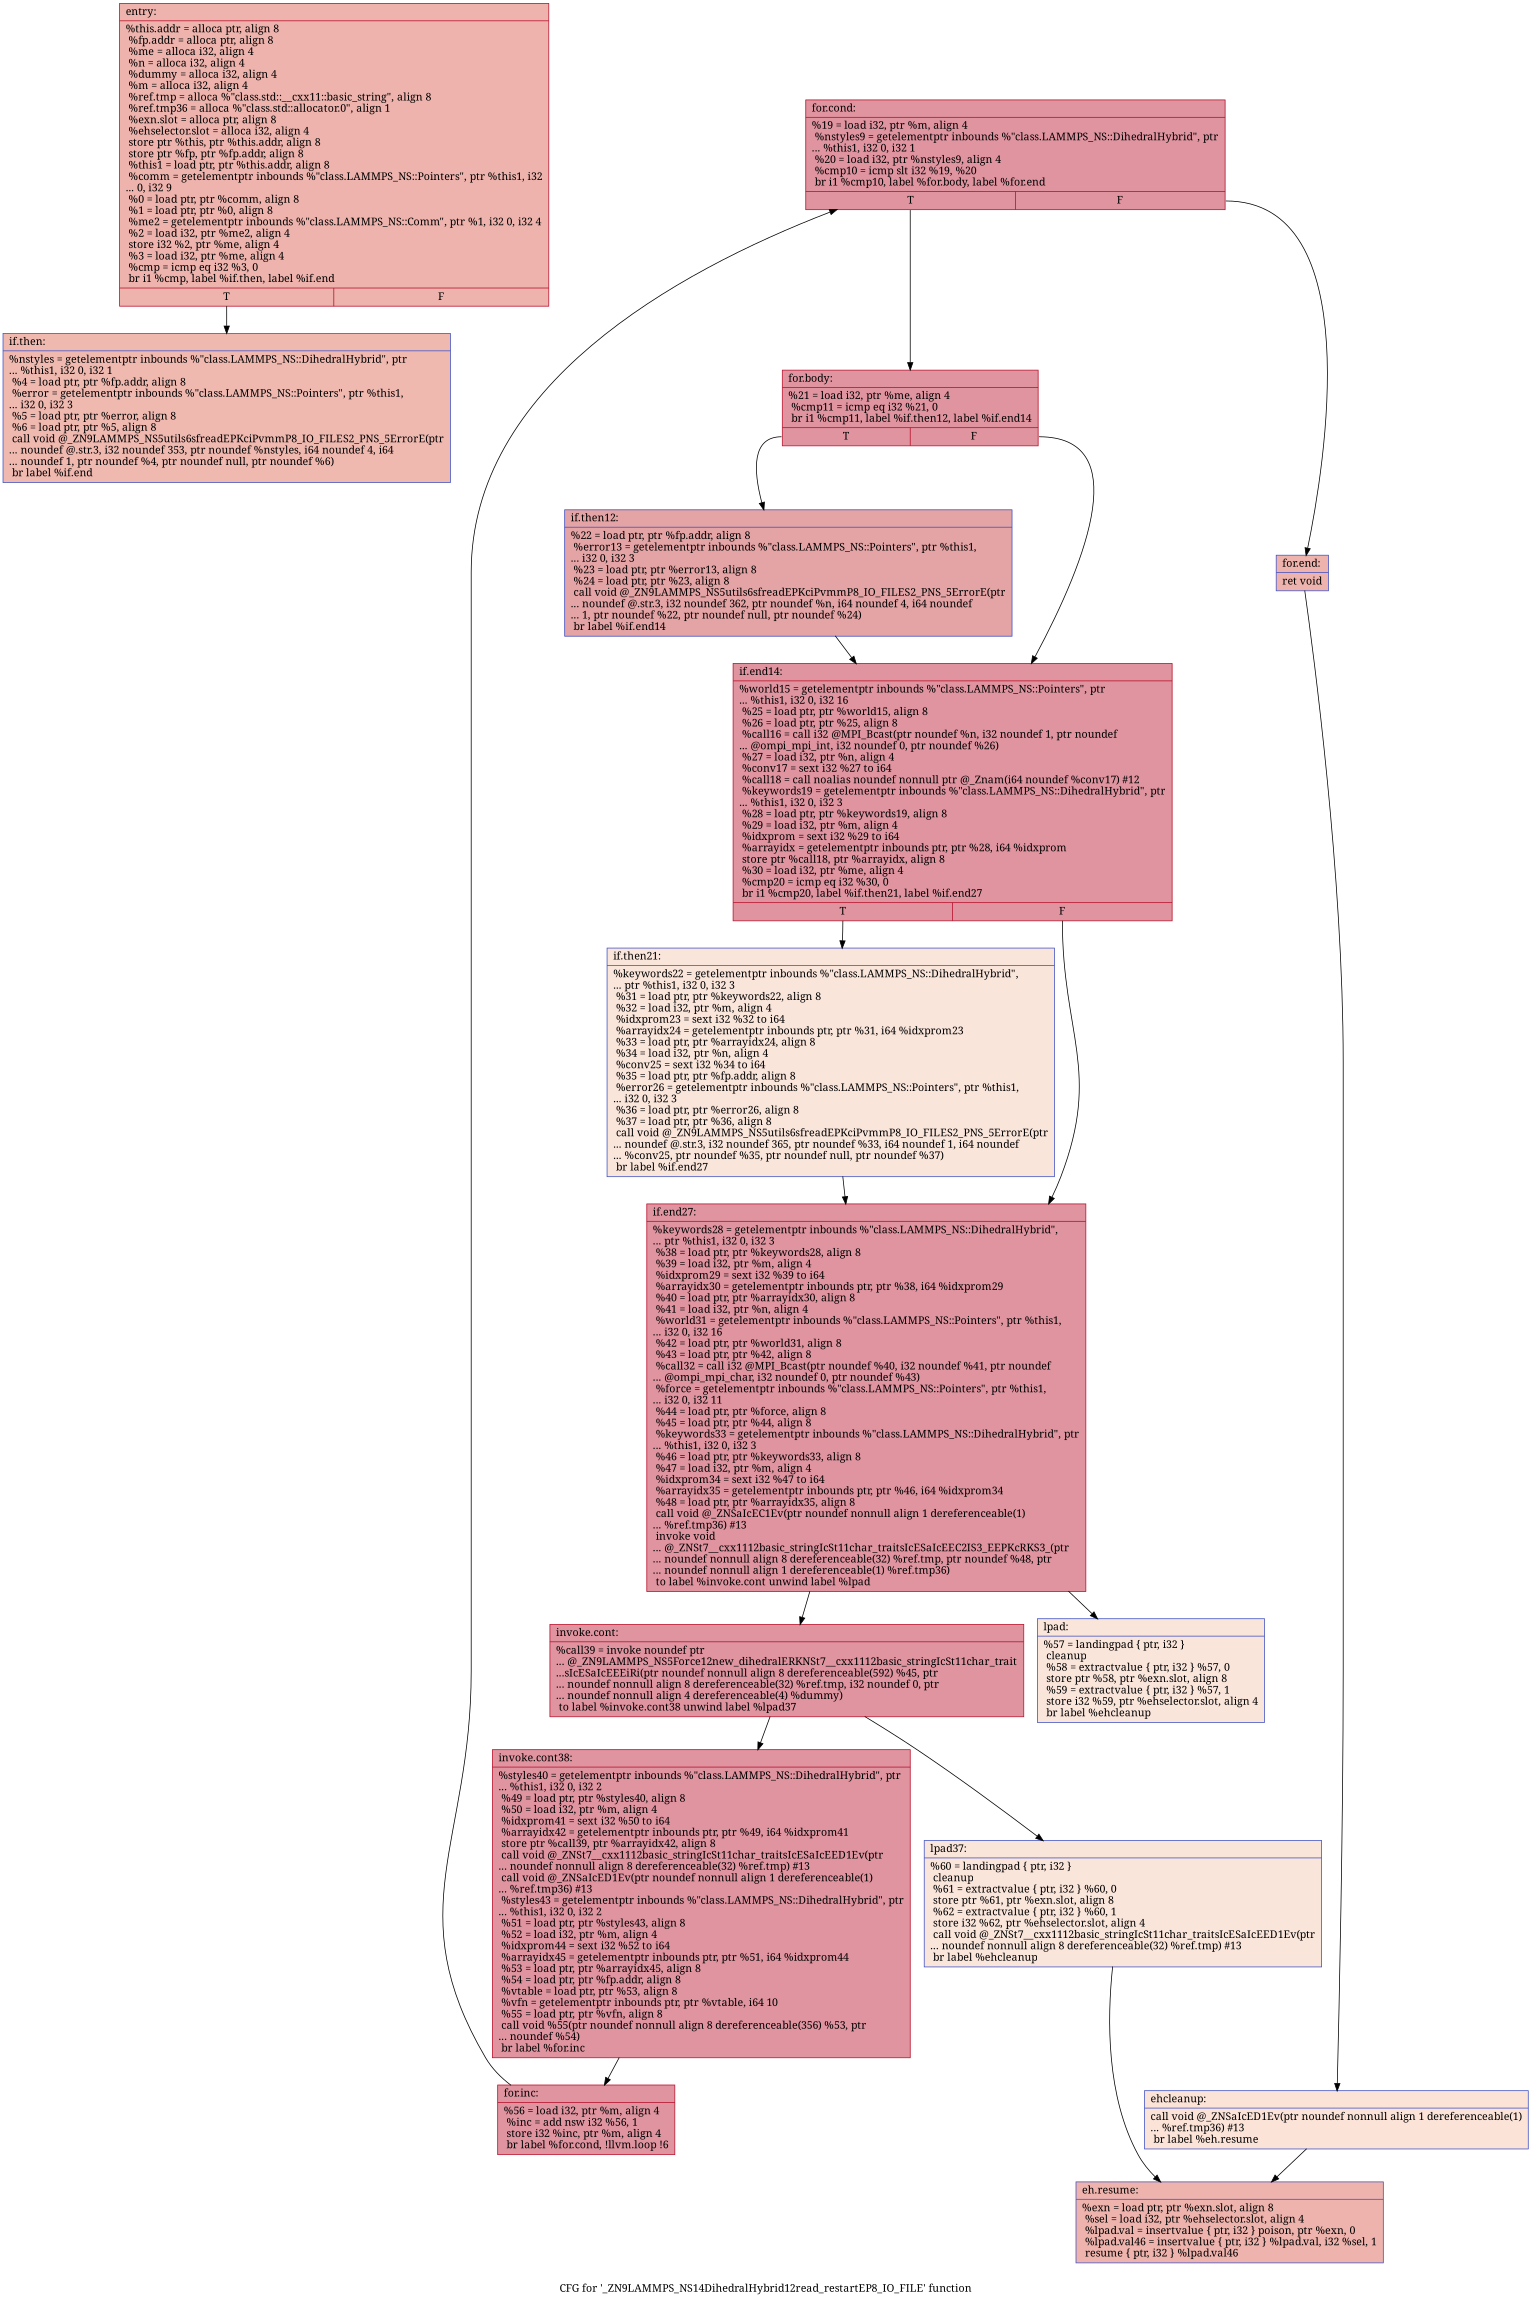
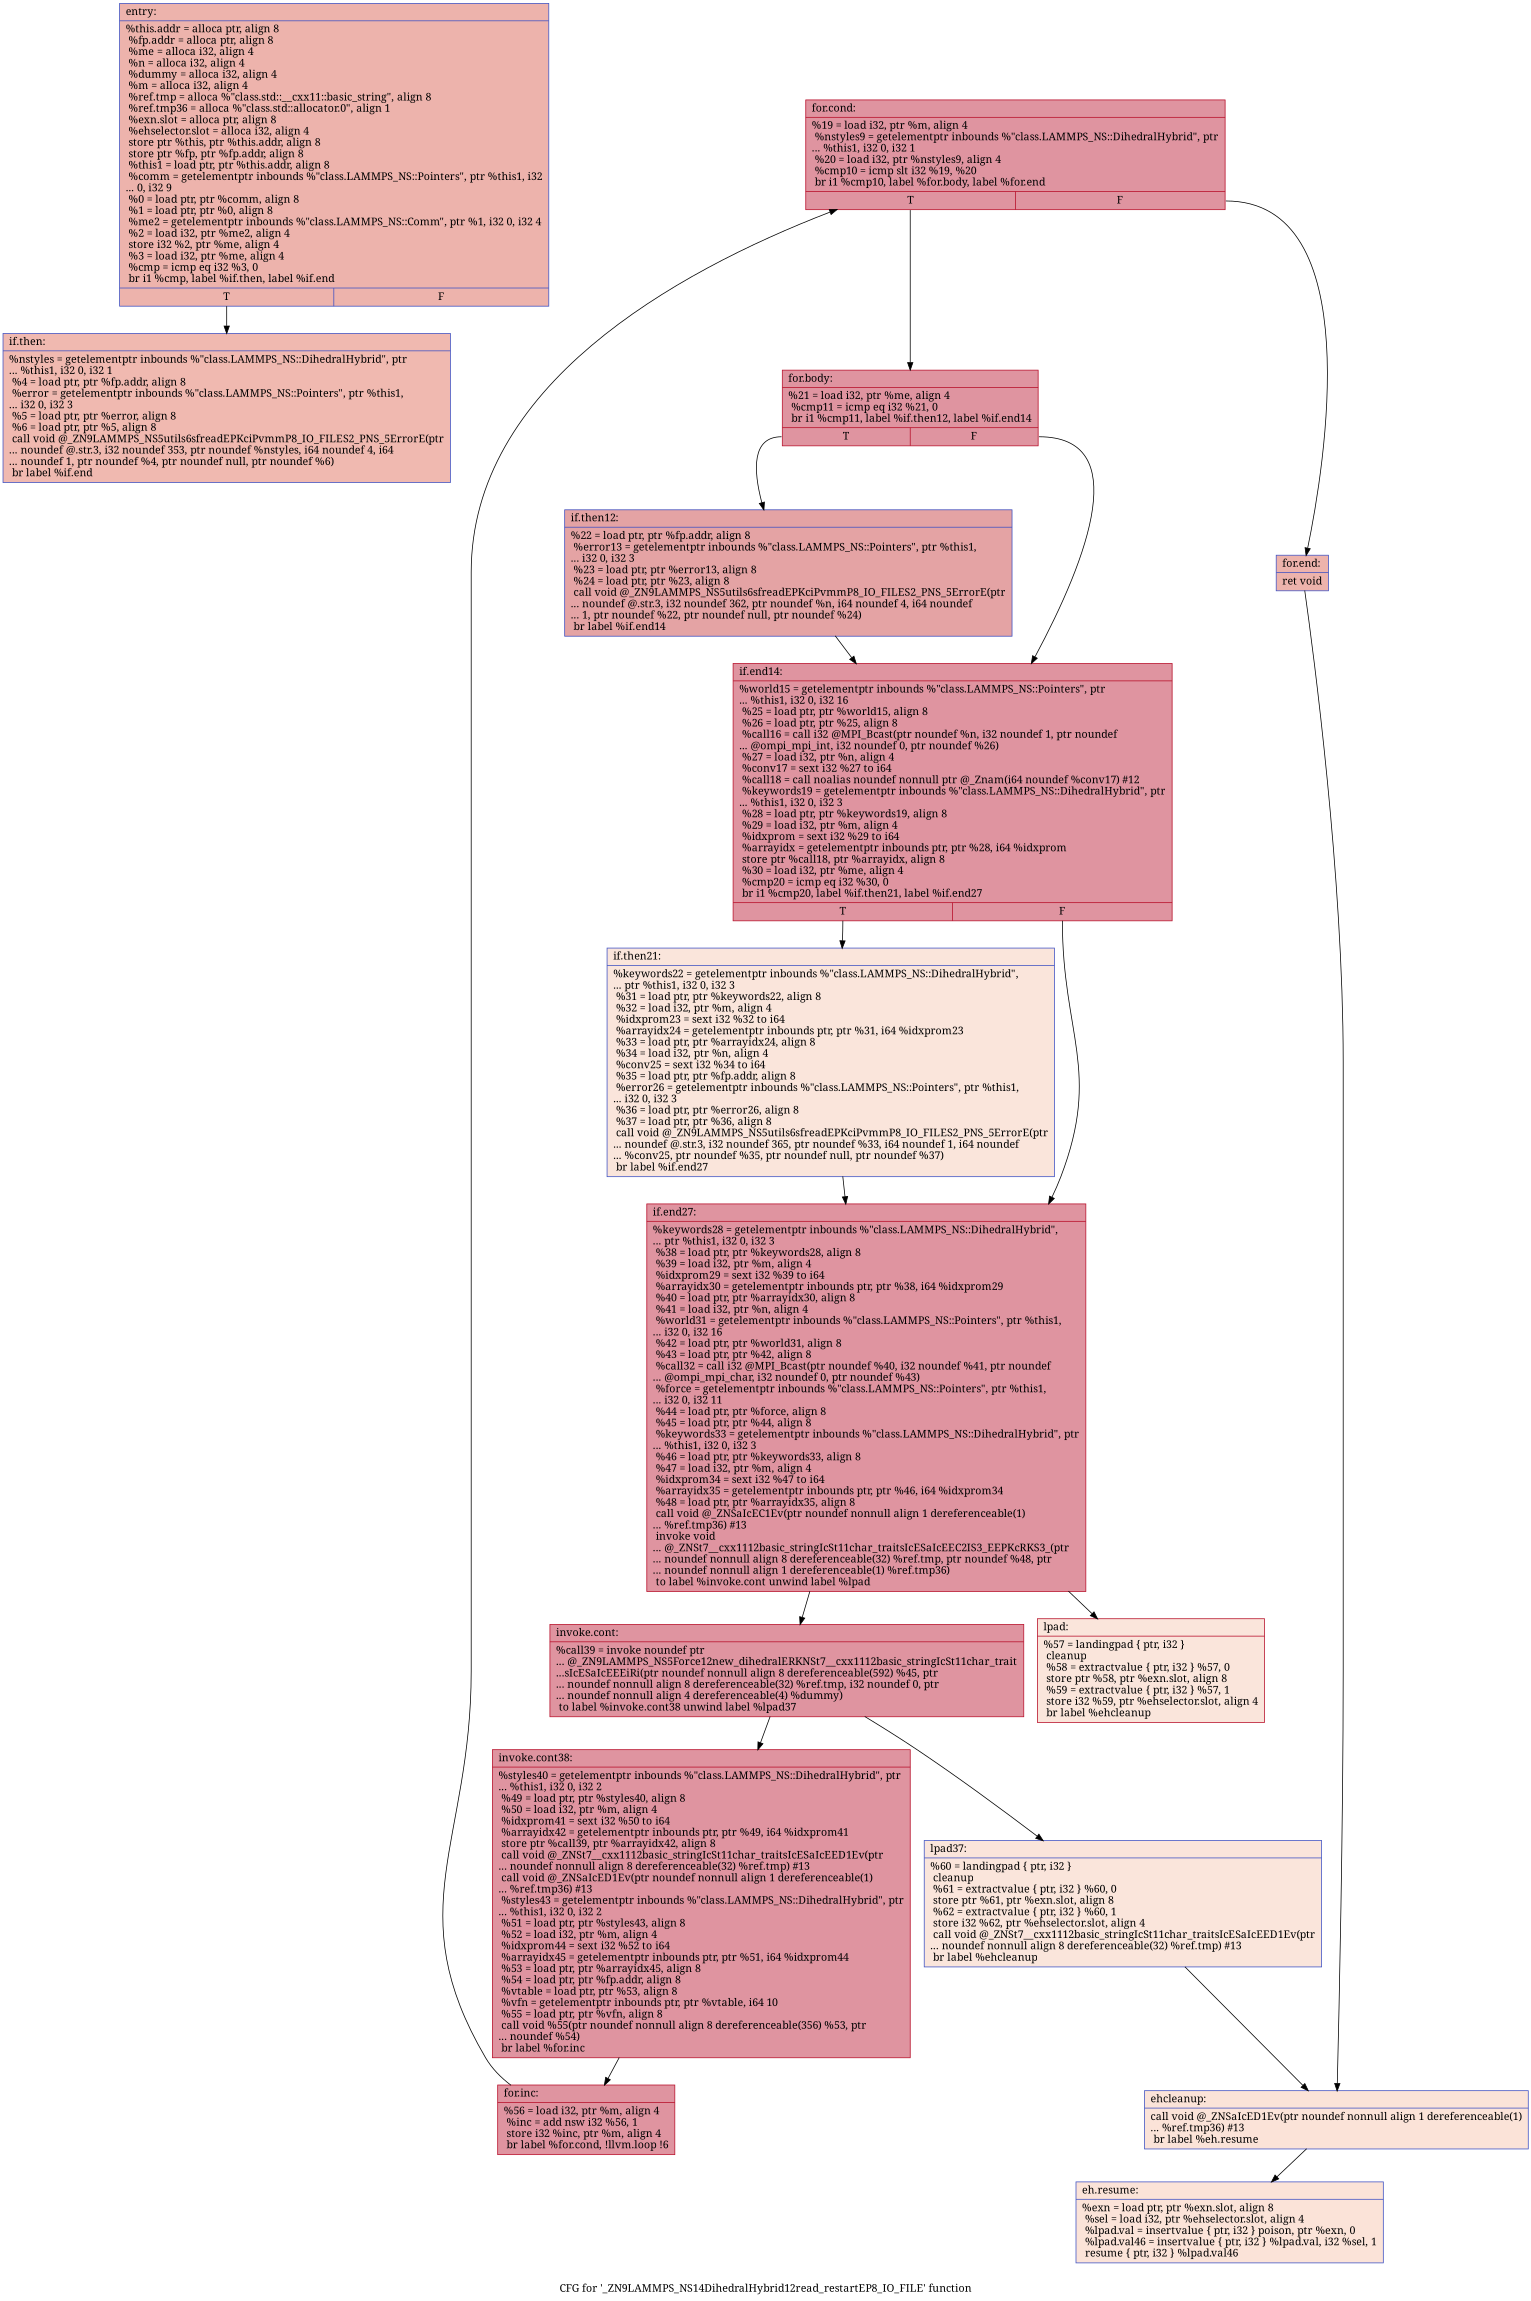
node "entry:": color #b70d28ff -> #3d50c3ff
node "lpad:": color #3d50c3ff -> #b70d28ff
edge "lpad37:" -> "eh.resume:": now "lpad37:" -> "ehcleanup:"
node "eh.resume:": fillcolor #d6524470 -> #f6bfa670
